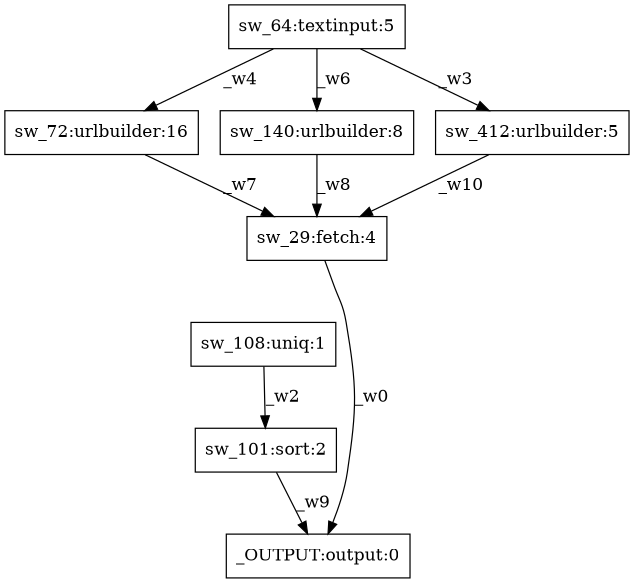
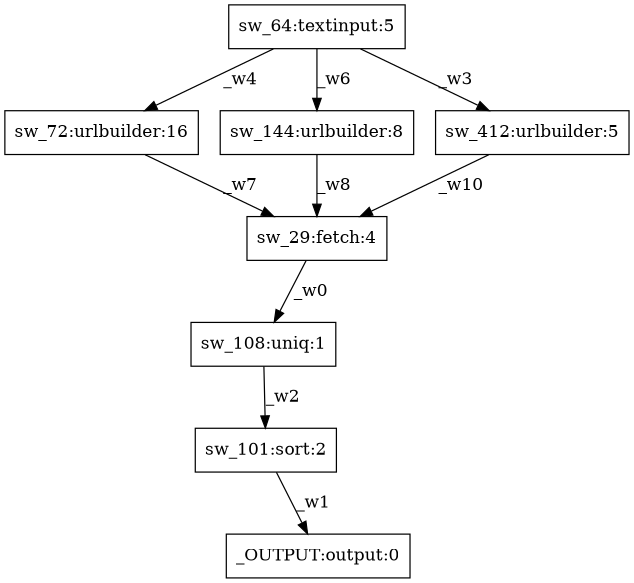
node "sw_140:urlbuilder:8": label "sw_140:urlbuilder:8" -> "sw_144:urlbuilder:8"
edge "sw_29:fetch:4" -> "_OUTPUT:output:0": now "sw_29:fetch:4" -> "sw_108:uniq:1"
edge "sw_101:sort:2" -> "_OUTPUT:output:0": label "_w9" -> "_w1"
